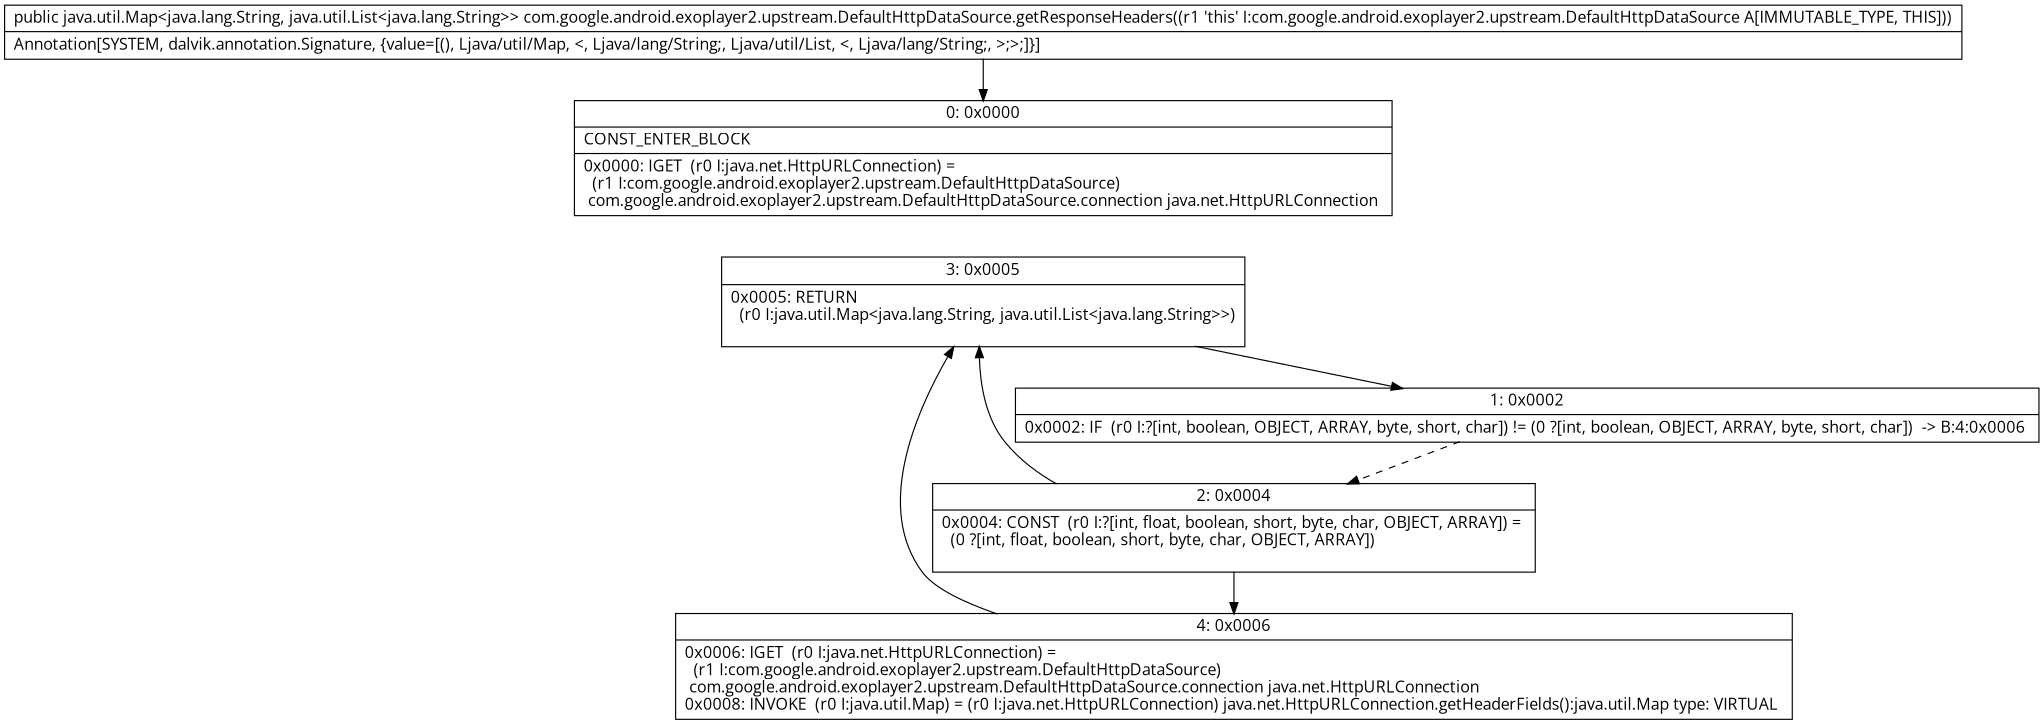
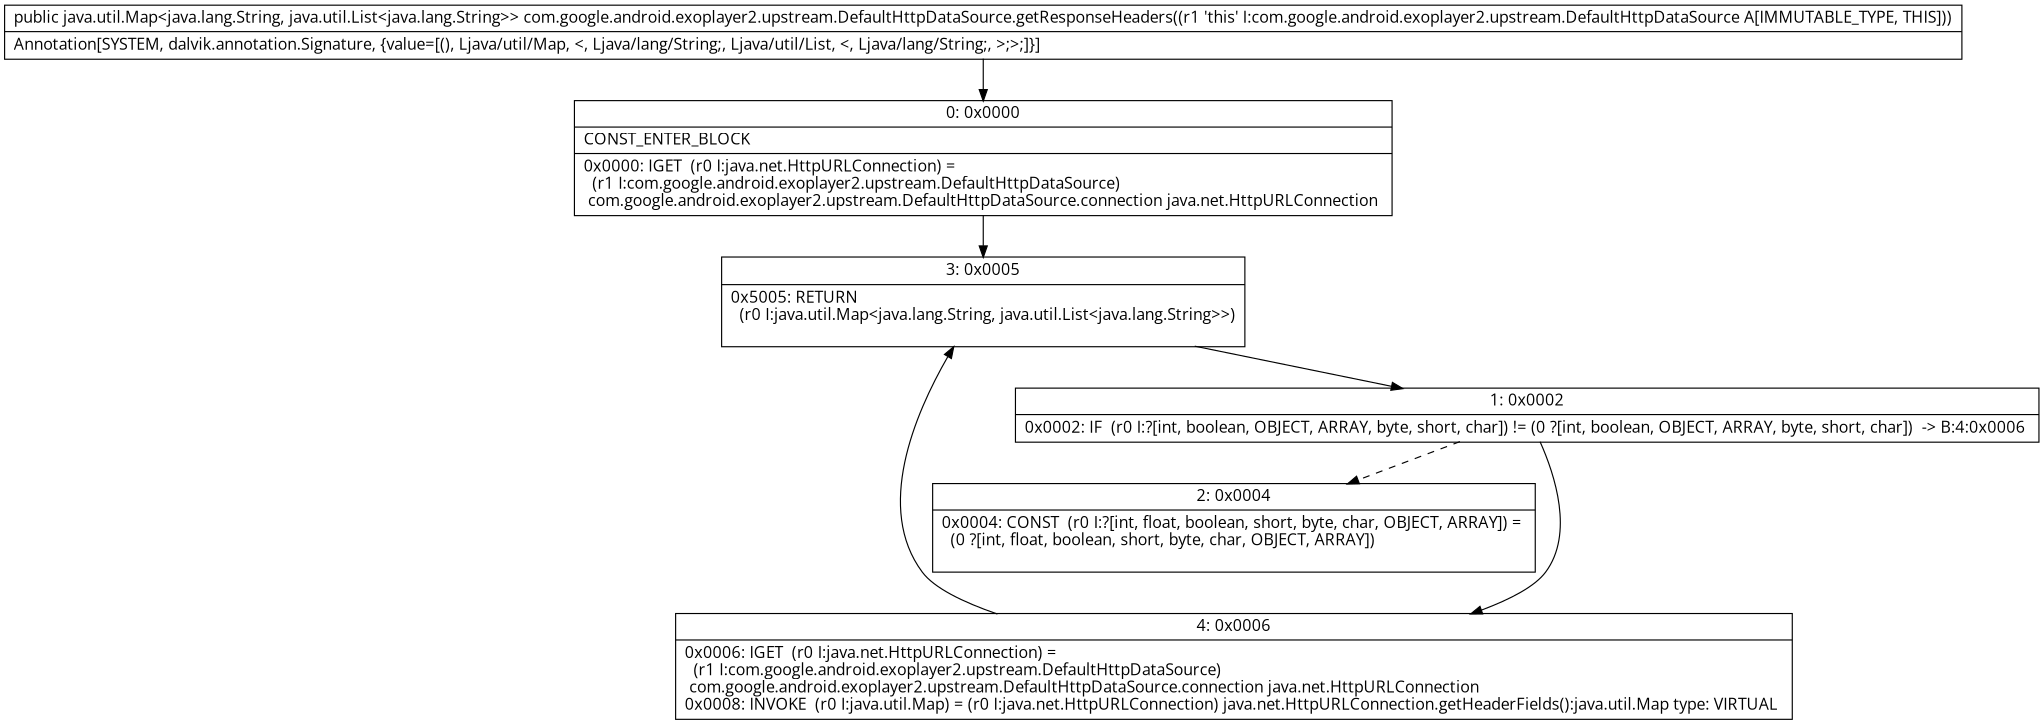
node "3: 0x0005": text "0x0005: RETURN" -> "0x5005: RETURN"
edge "2: 0x0004" -> "3: 0x0005": now "0: 0x0000" -> "3: 0x0005"
edge "2: 0x0004" -> "4: 0x0006": now "1: 0x0002" -> "4: 0x0006"
